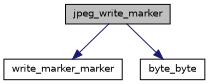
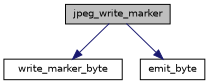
node "write_marker_marker": label "write_marker_marker" -> "write_marker_byte"
node "byte_byte": label "byte_byte" -> "emit_byte"
